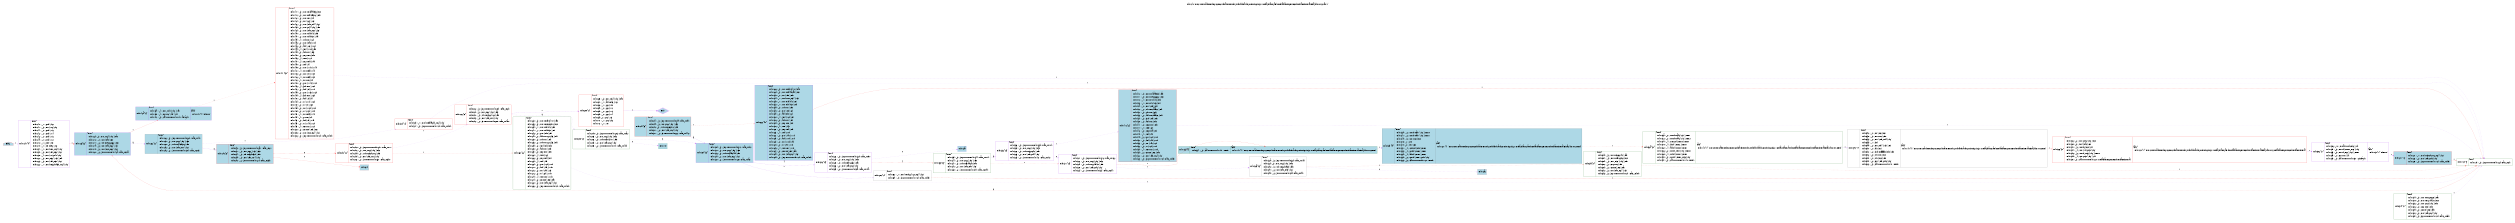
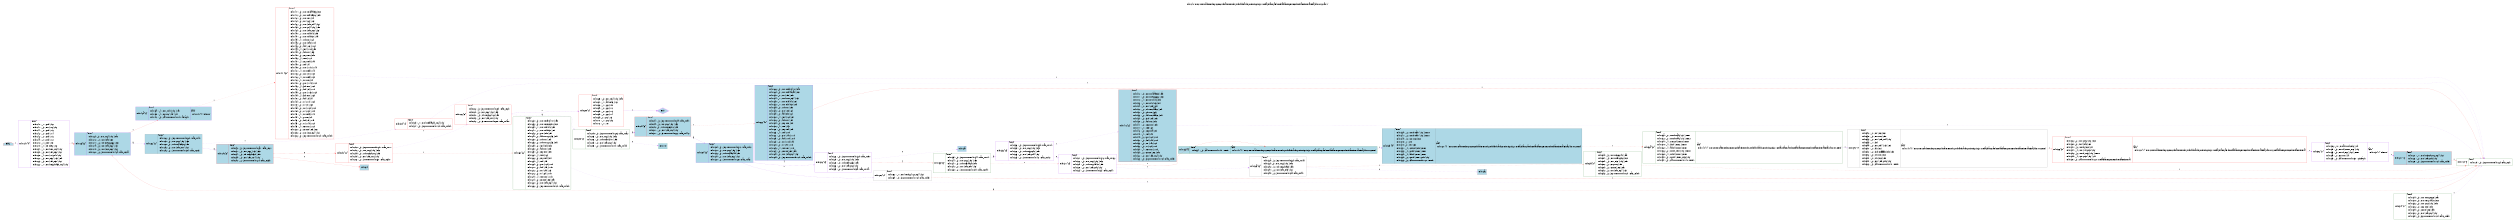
edge "0x4012de [22]" -> "0x40130d [25]": now "0x4012de [22]" -> "0x4012f4 [25]"
